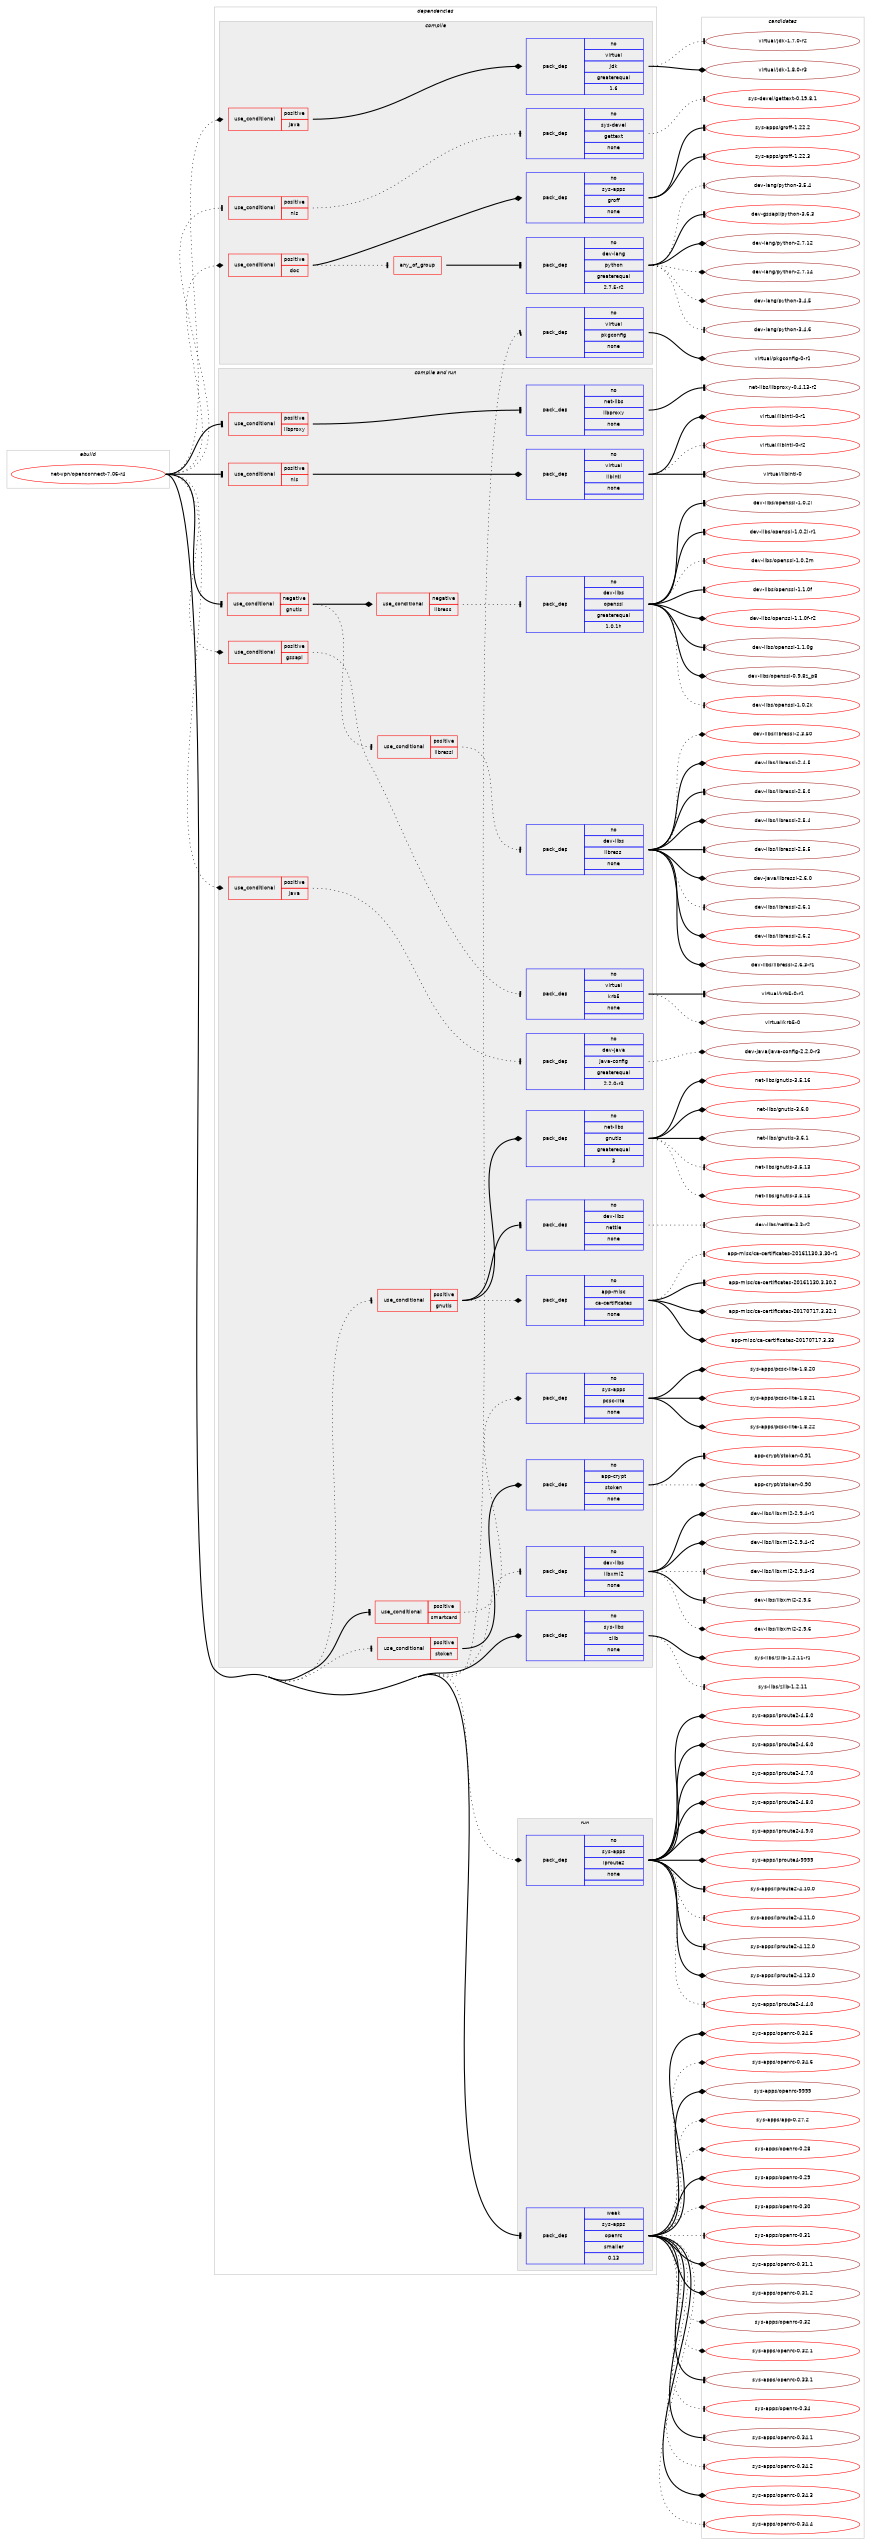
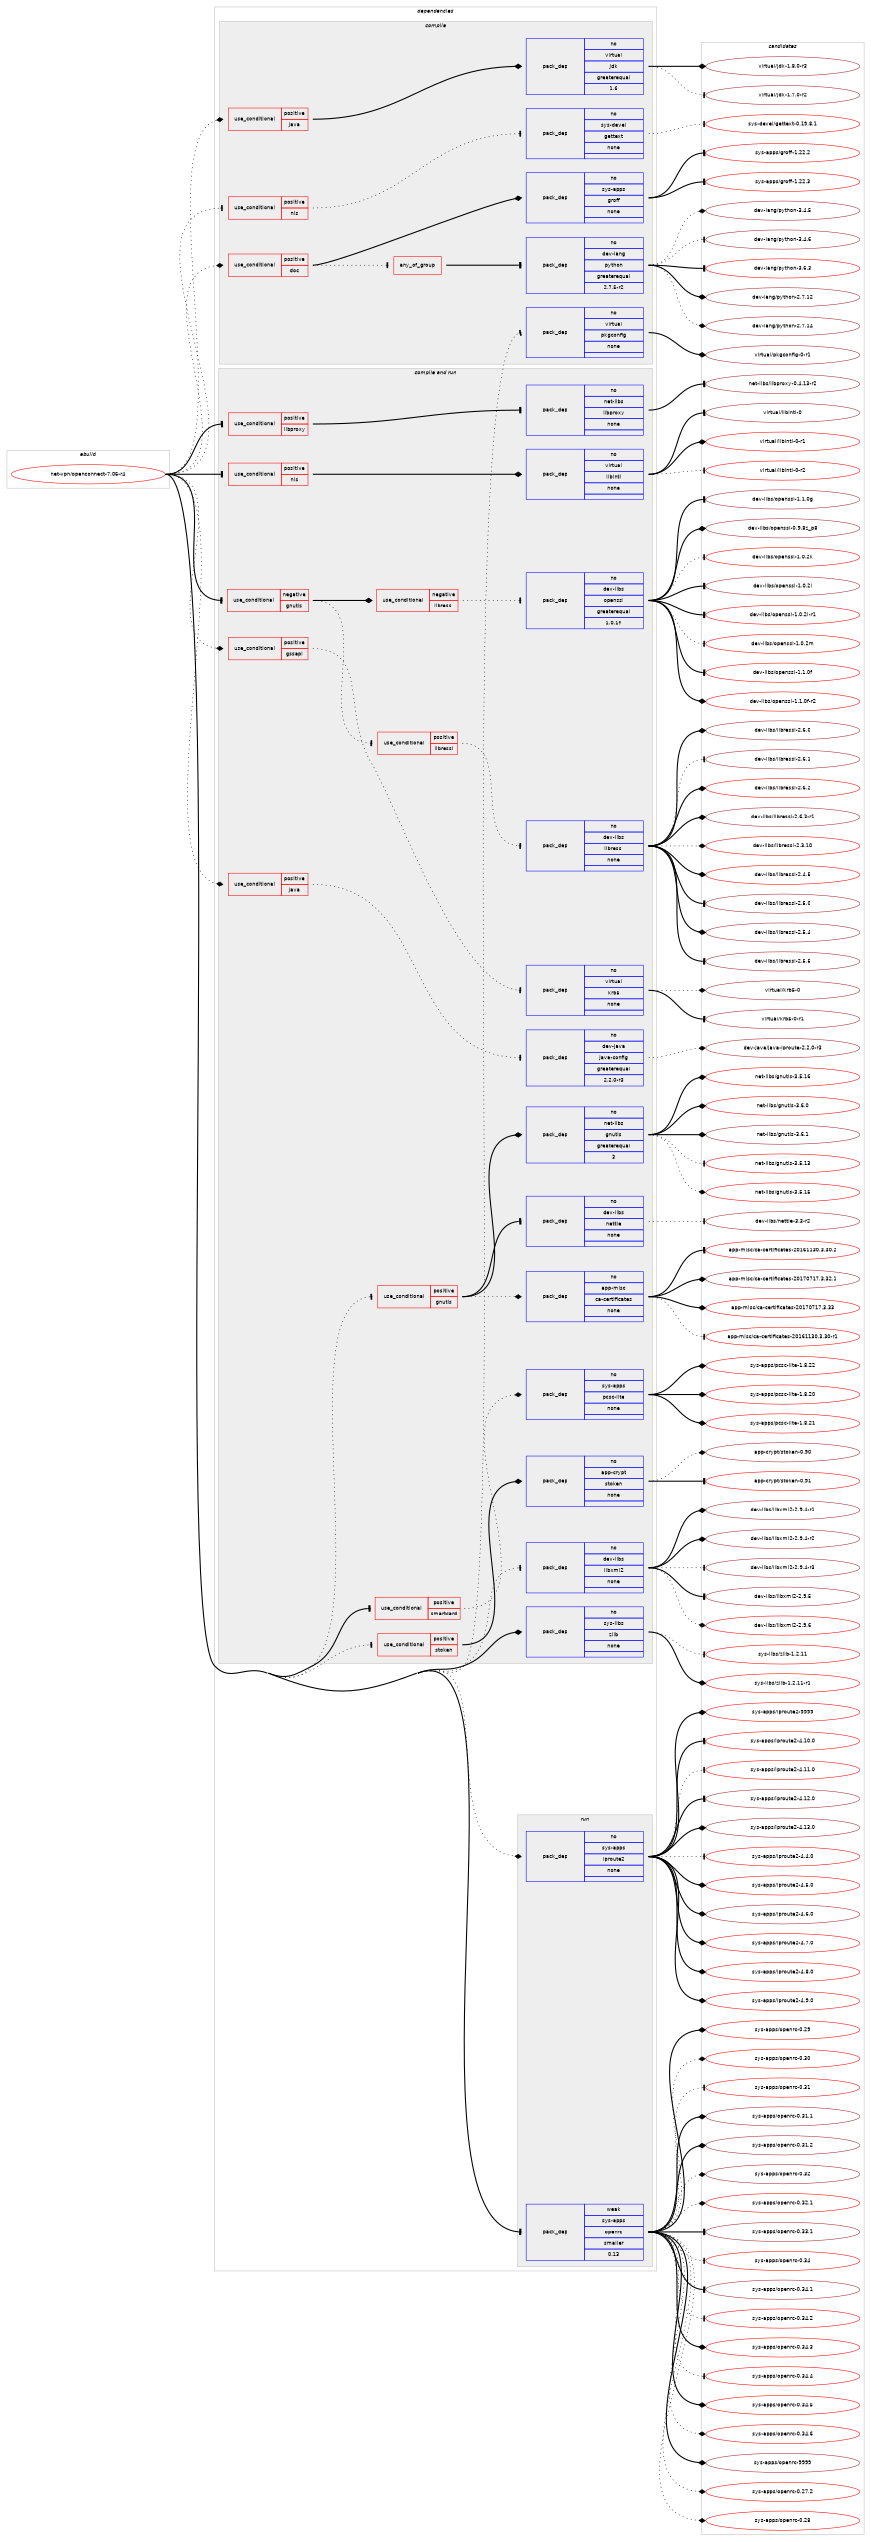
node "dev-lang/python-3.5.4": removed
node "dev-gssapi/python-3.6.3": label "dev-gssapi/python-3.6.3" -> "dev-lang/python-3.6.3"
node "dev-libs/libressl-2.3.50": label "dev-libs/libressl-2.3.50" -> "dev-libs/libressl-2.3.10"
node "dev-java/libressl-2.6.0": label "dev-java/libressl-2.6.0" -> "dev-libs/libressl-2.6.0"
node "dev-java/java-config-2.2.0-r3": label "dev-java/java-config-2.2.0-r3" -> "dev-java/java-iproute-2.2.0-r3"
node "sys-apps/iproute4-9999": label "sys-apps/iproute4-9999" -> "sys-apps/iproute2-9999"
node "sys-apps/app-0.27.2": label "sys-apps/app-0.27.2" -> "sys-apps/openrc-0.27.2"
